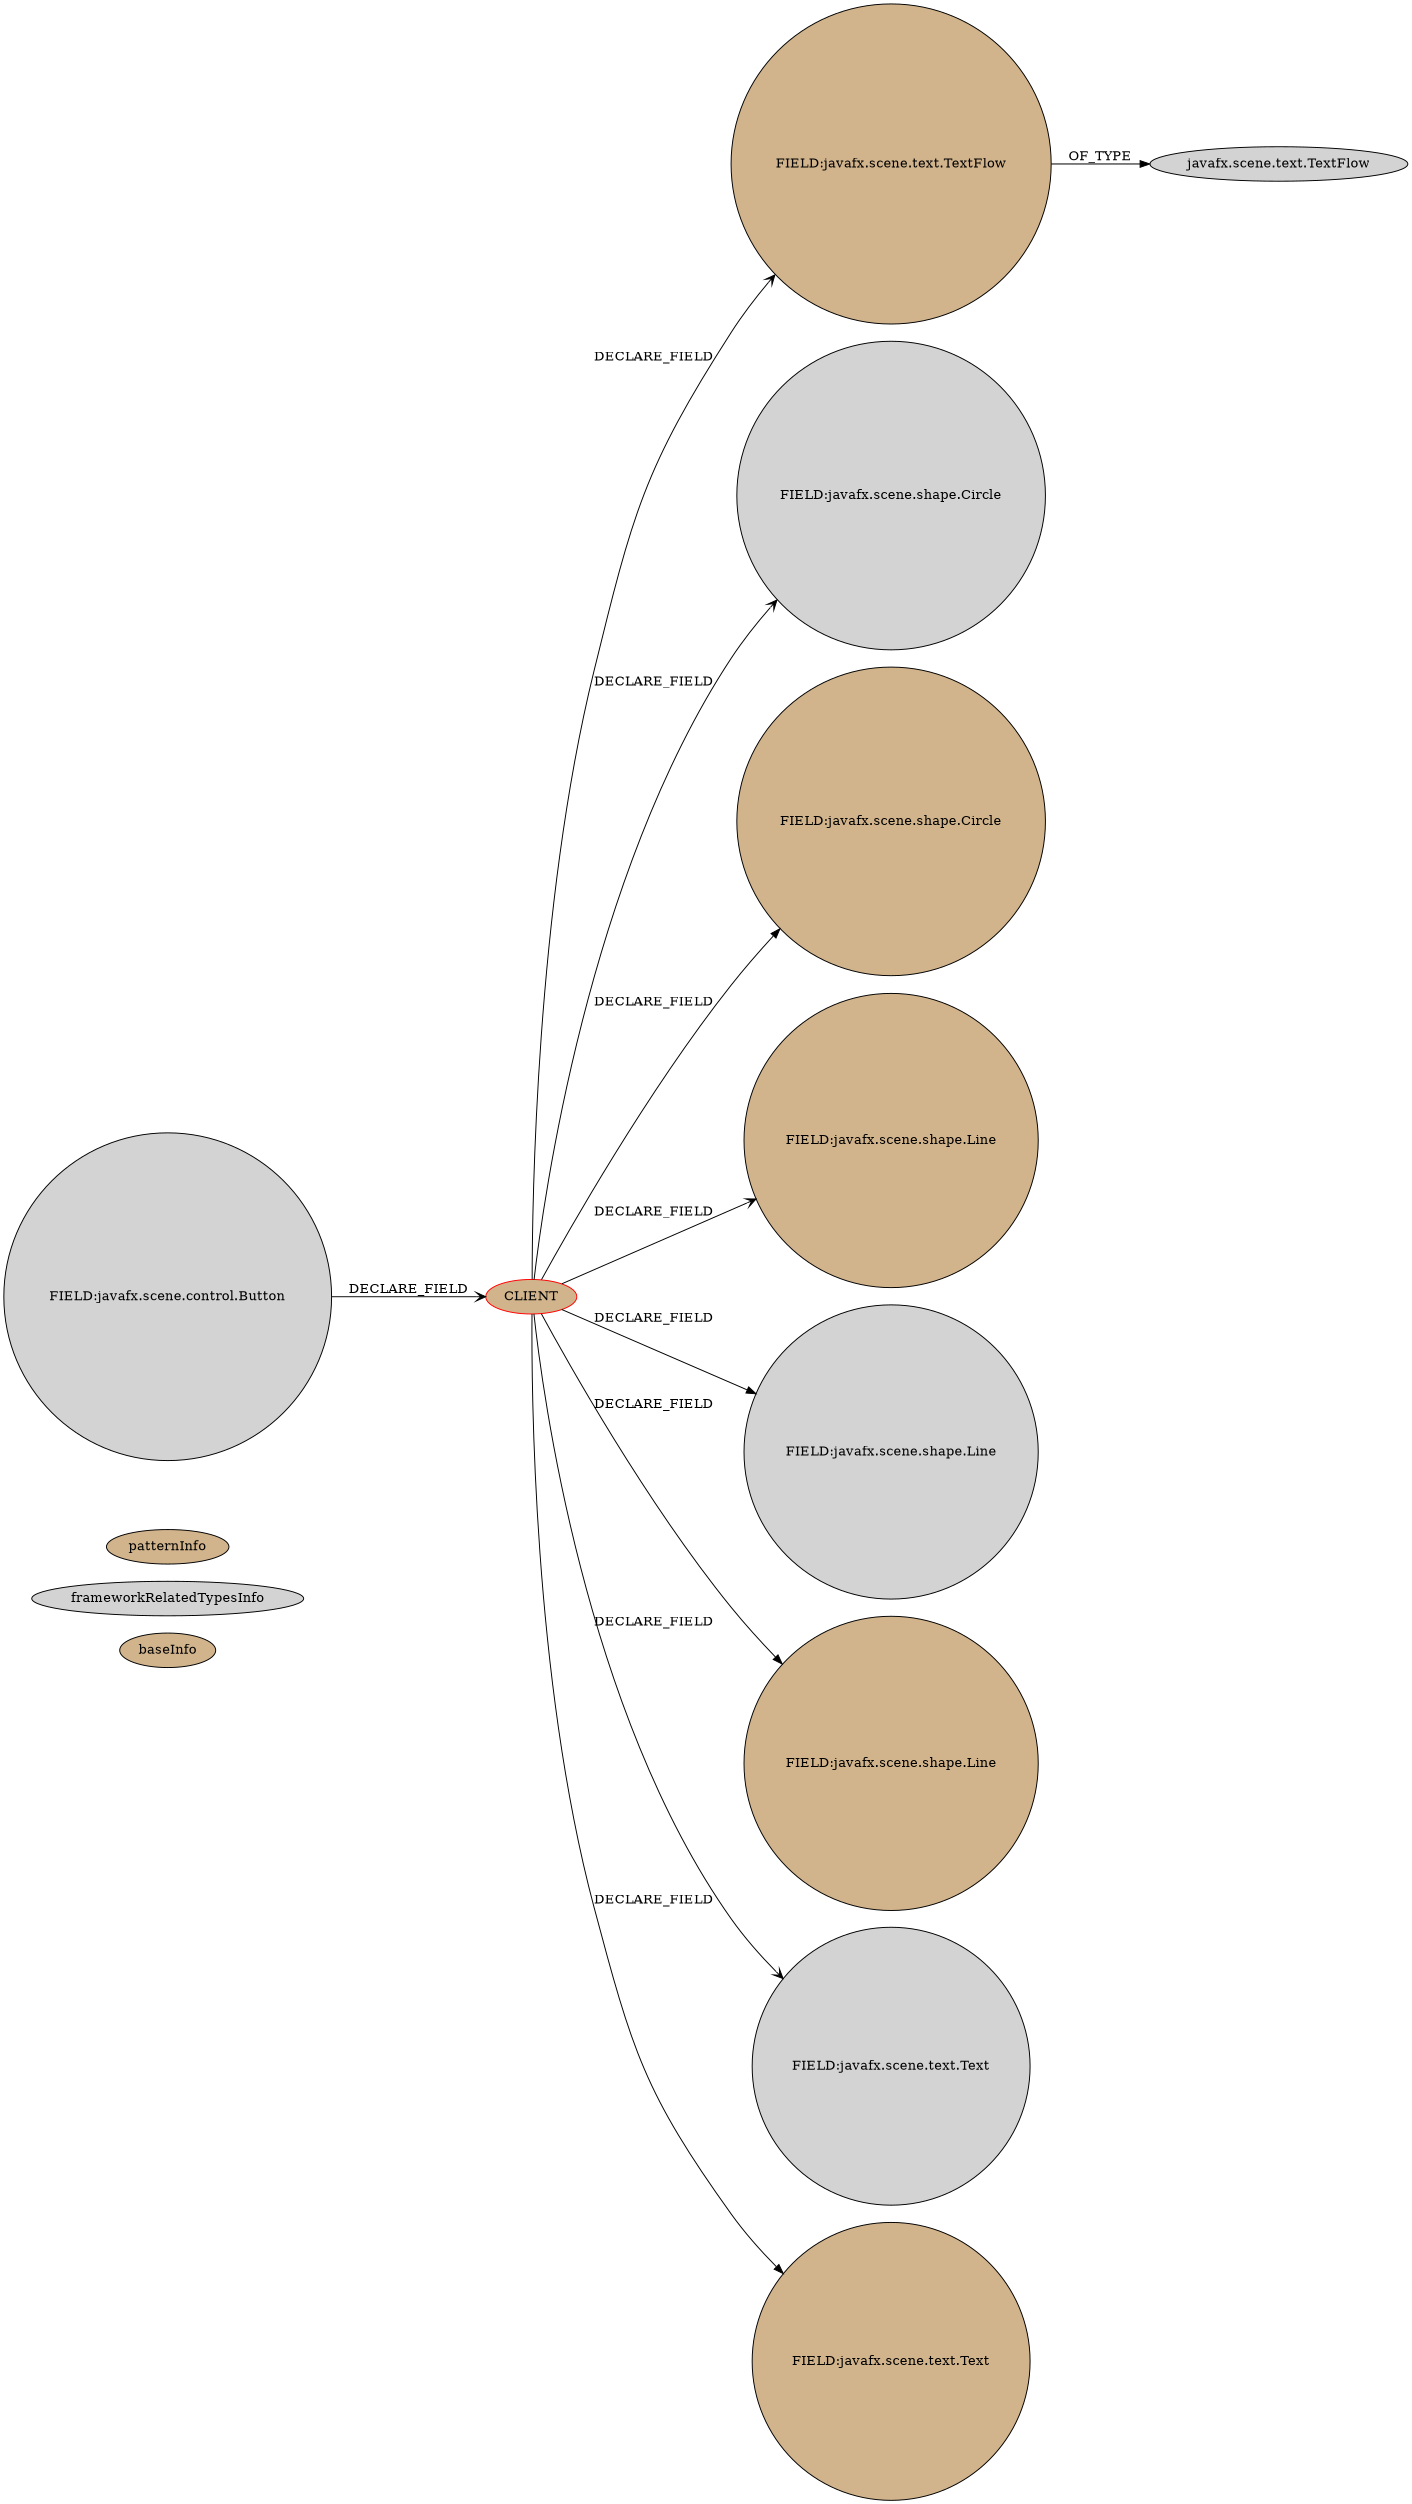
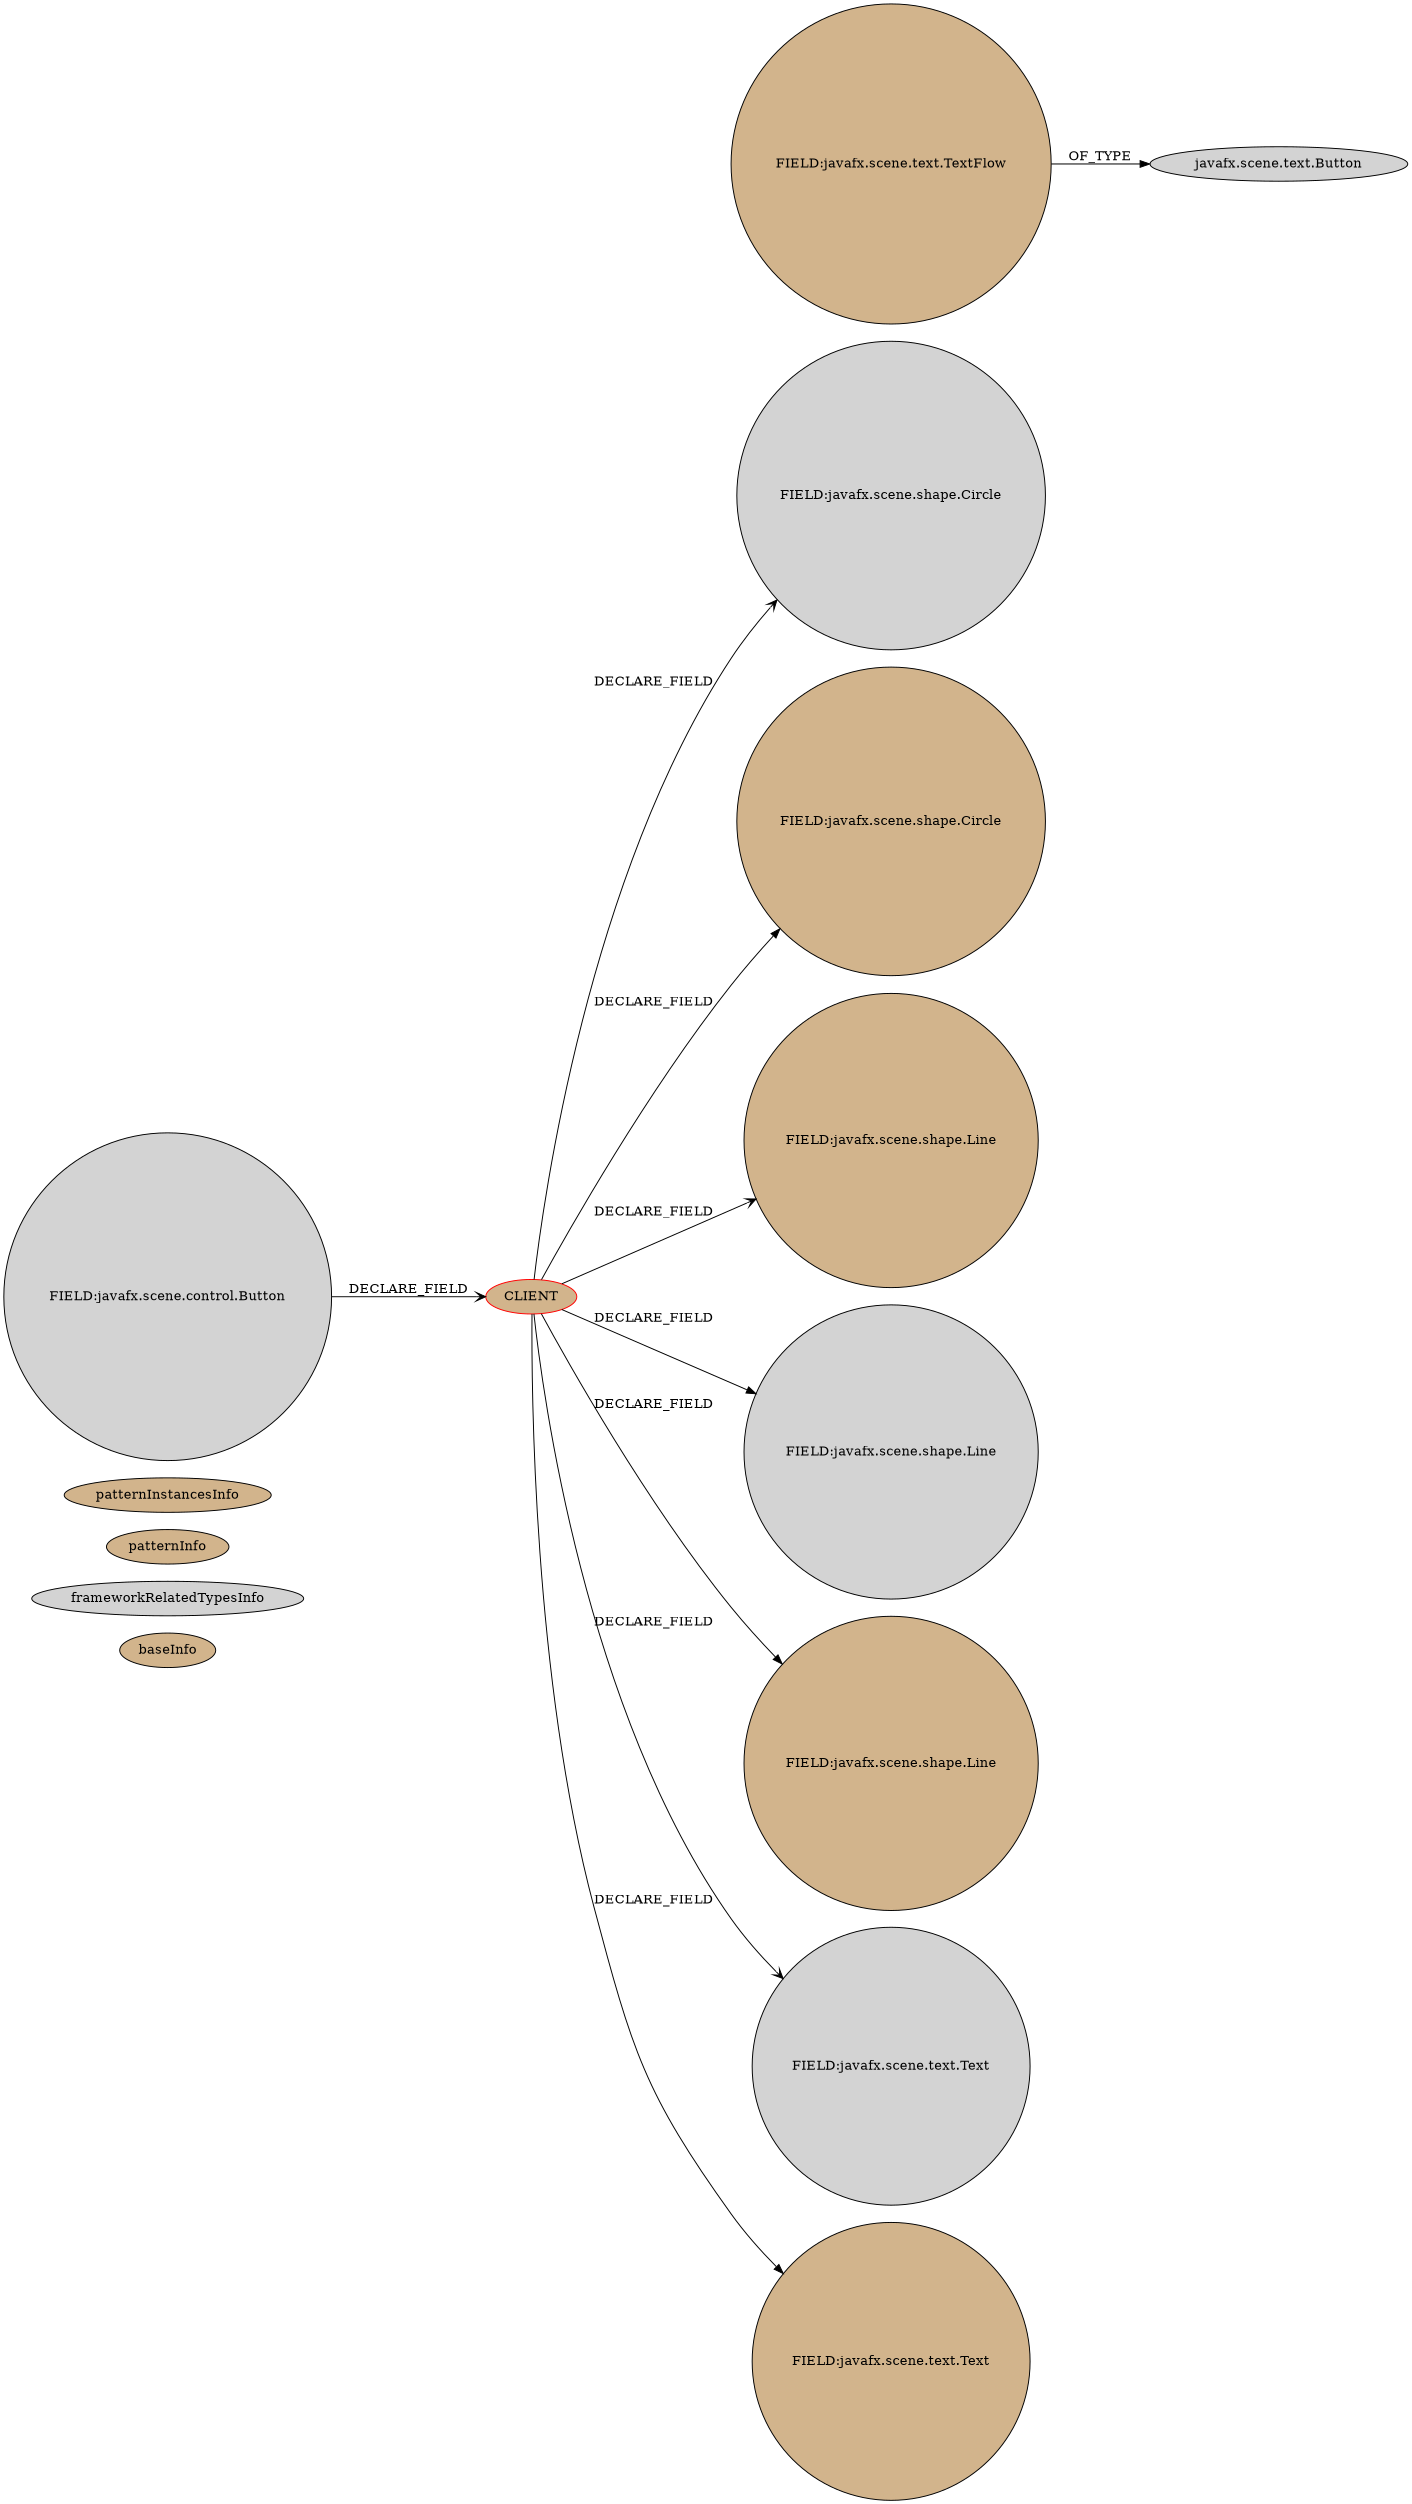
node "javafx.scene.text.TextFlow": label "javafx.scene.text.TextFlow" -> "javafx.scene.text.Button"
edge "CLIENT" -> "FIELD:javafx.scene.text.TextFlow": removed, label "DECLARE_FIELD"
node "patternInstancesInfo": added
